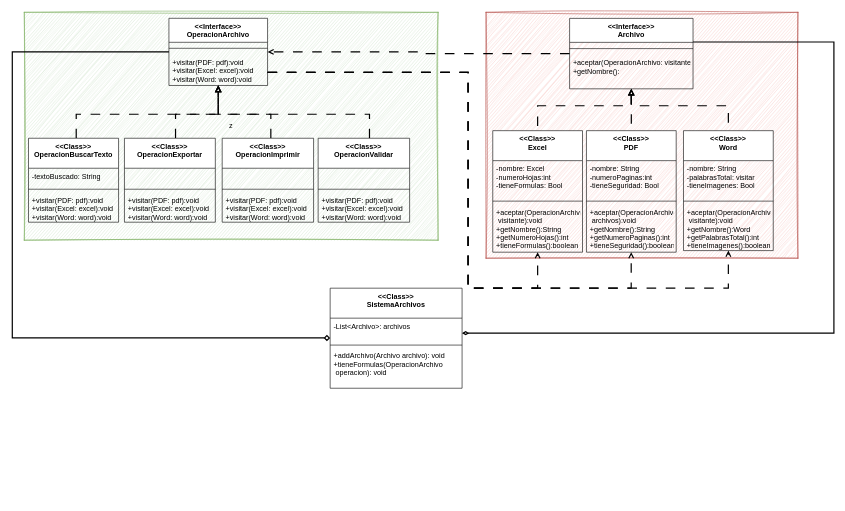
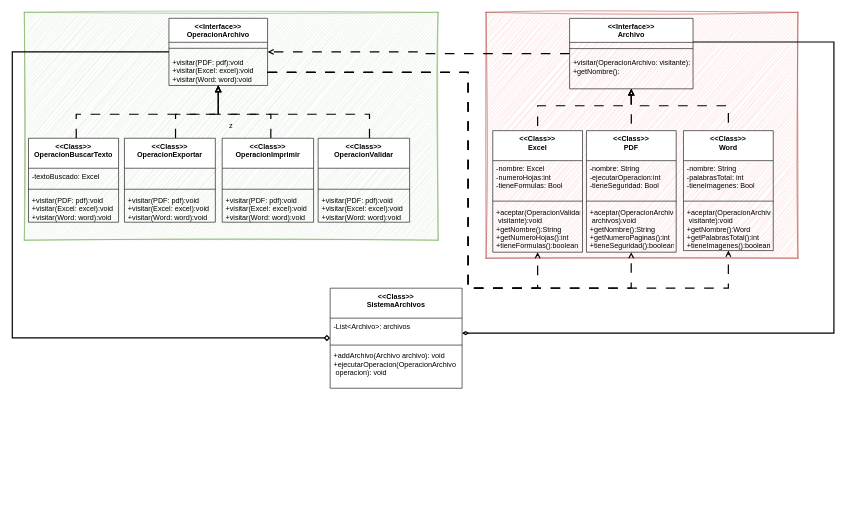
node "+aceptar(OperacionArchivo: visitante): +getNombre():": label "+aceptar(OperacionArchivo: visitante): +getNombre():" -> "+visitar(OperacionArchivo: visitante): +getNombre():"
node "-nombre: String -numeroPaginas:int -tieneSeguridad: Bool": label "-nombre: String -numeroPaginas:int -tieneSeguridad: Bool" -> "-nombre: String -ejecutarOperacion:int -tieneSeguridad: Bool"
node "-nombre: String -palabrasTotal: visitar -tieneImagenes: Bool": label "-nombre: String -palabrasTotal: visitar -tieneImagenes: Bool" -> "-nombre: String -palabrasTotal: int -tieneImagenes: Bool"
node "-textoBuscado: String": label "-textoBuscado: String" -> "-textoBuscado: Excel"
node "+aceptar(OperacionArchivo: visitante):void +getNombre():String +getNumeroHojas():int +tieneFormulas():boolean": label "+aceptar(OperacionArchivo: visitante):void +getNombre():String +getNumeroHojas():int +tieneFormulas():boolean" -> "+aceptar(OperacionValidar: visitante):void +getNombre():String +getNumeroHojas():int +tieneFormulas():boolean"
node "+addArchivo(Archivo archivo): void +tieneFormulas(OperacionArchivo operacion): void": label "+addArchivo(Archivo archivo): void +tieneFormulas(OperacionArchivo operacion): void" -> "+addArchivo(Archivo archivo): void +ejecutarOperacion(OperacionArchivo operacion): void"
